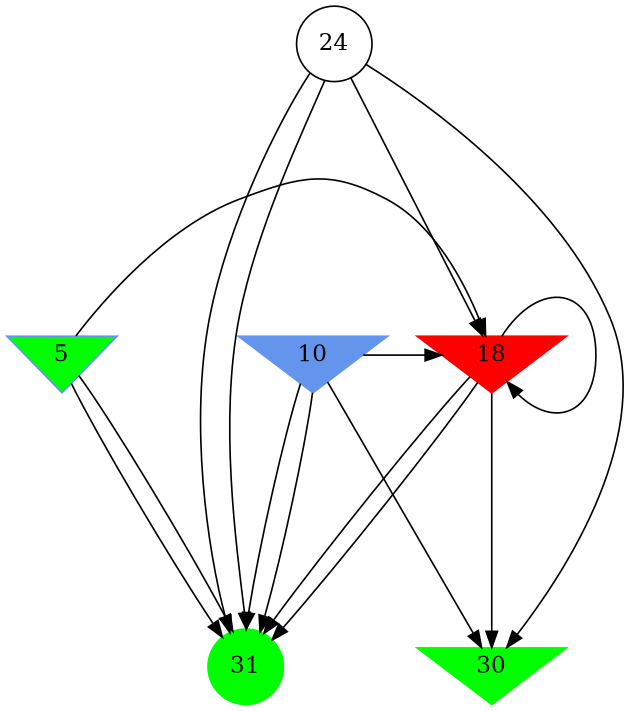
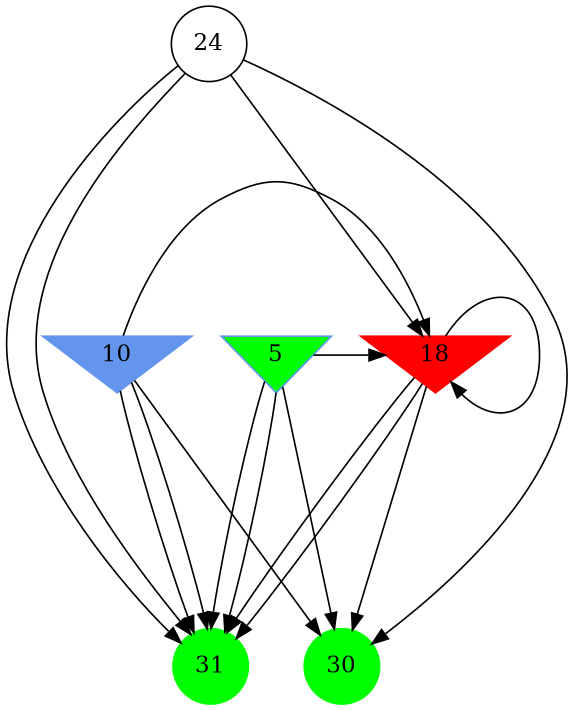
edge "5" -> "30": added
node "30": shape invtriangle -> circle
